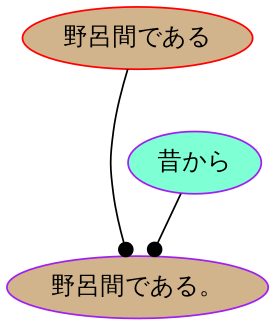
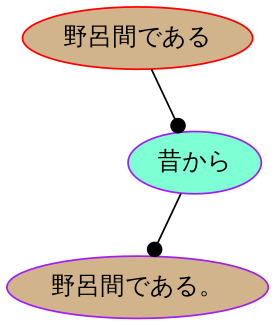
edge "野呂間である" -> "野呂間である。": now "野呂間である" -> "昔から"
